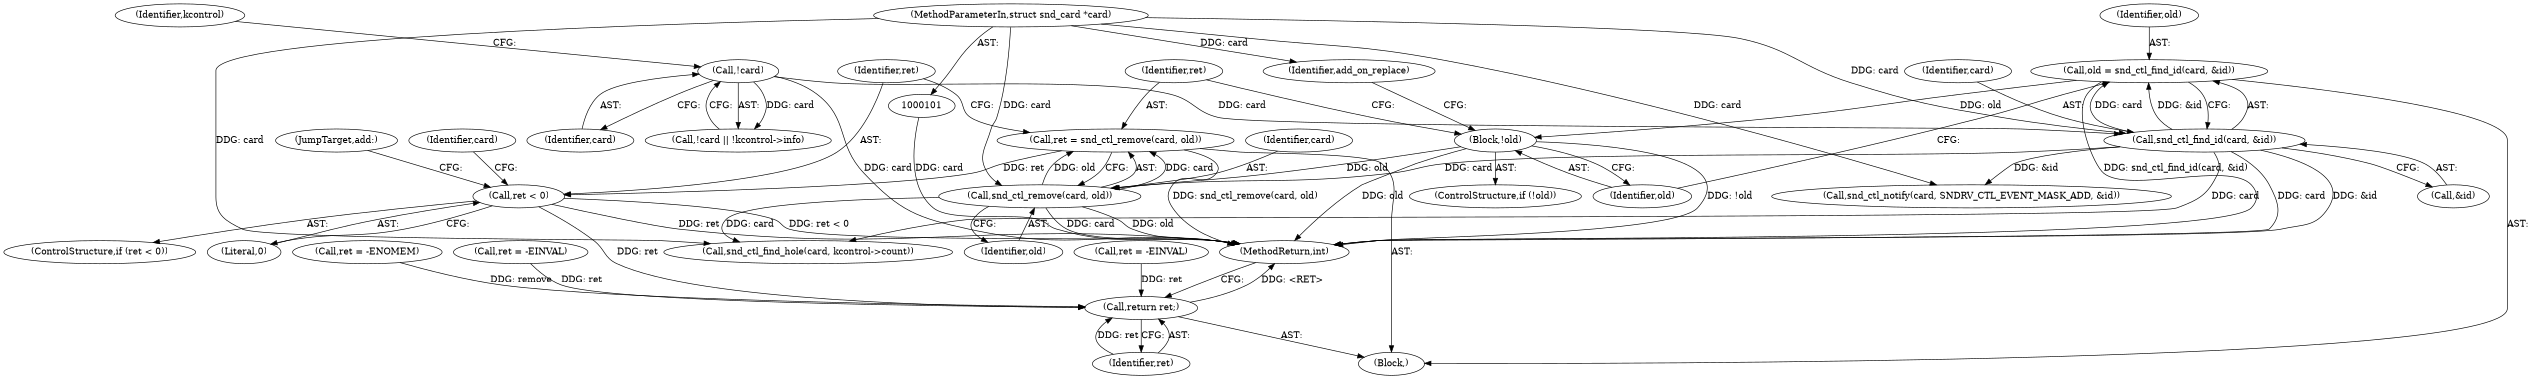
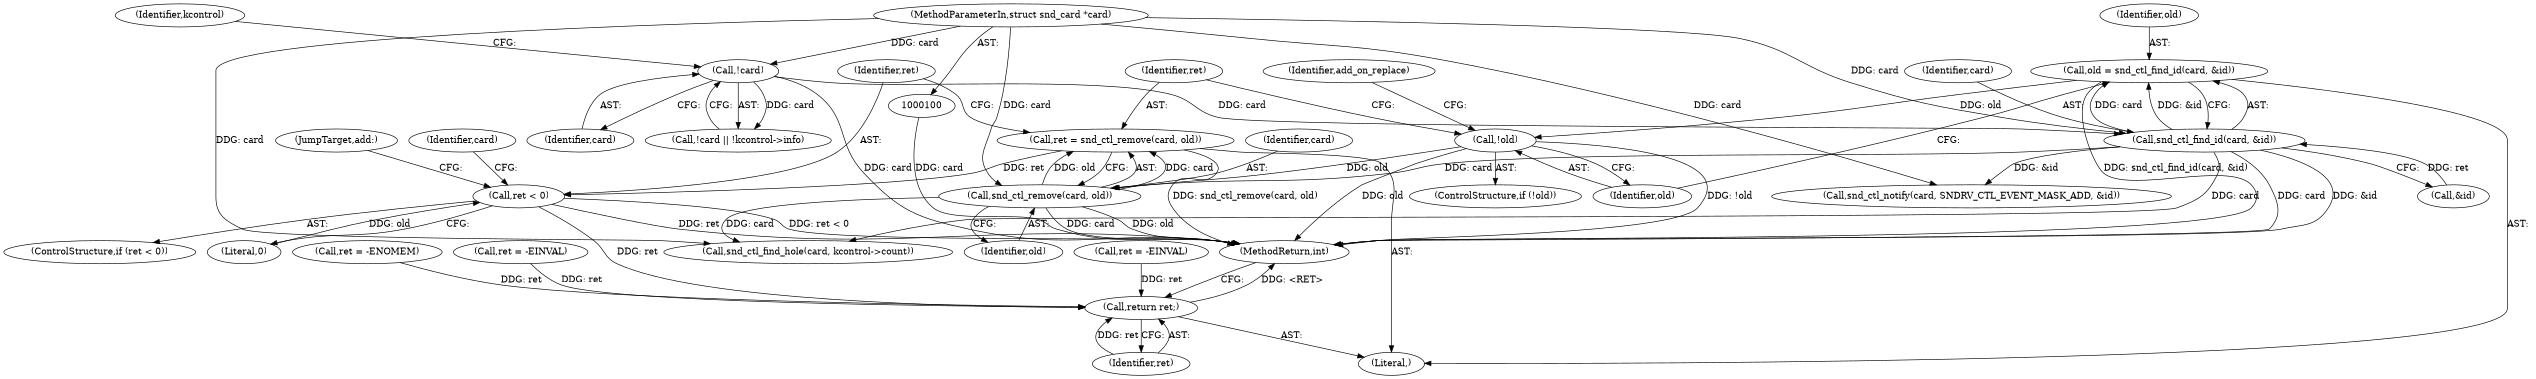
edge "(MethodParameterIn,struct snd_card *card)" -> "(Identifier,add_on_replace)": now "(MethodParameterIn,struct snd_card *card)" -> "(Call,!card)"
node "1000101": label "1000101" -> "1000100"
node "(Block,!old)": label "(Block,!old)" -> "(Call,!old)"
edge "(Call,&id)" -> "(Call,snd_ctl_find_id(card, &id))": label "AST: " -> "DDG: ret"
edge "(Literal,0)" -> "(Call,ret < 0)": label "AST: " -> "DDG: old"
edge "(Call,ret = -ENOMEM)" -> "(Call,return ret;)": label "DDG: remove" -> "DDG: ret"
node "(Block,)": label "(Block,)" -> "(Literal,)"
